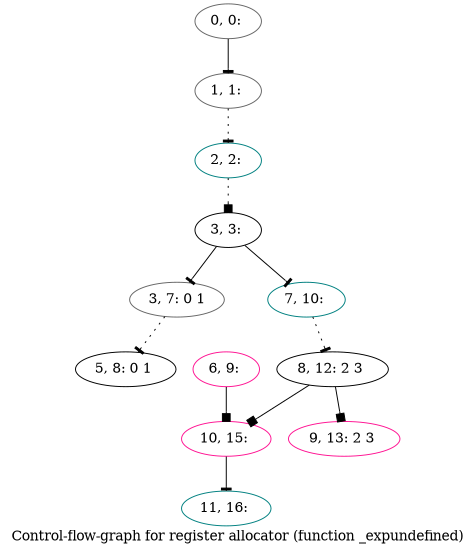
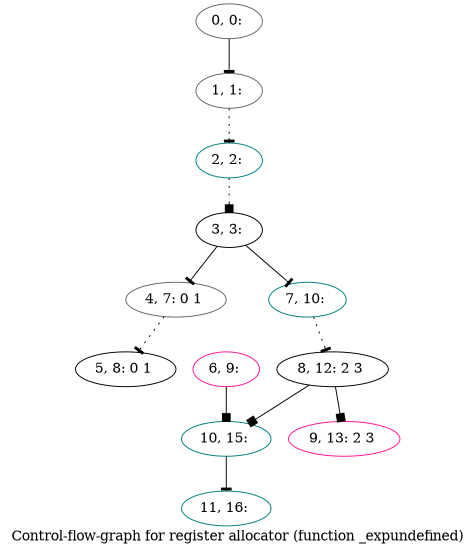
node "3, 7: 0 1": label "3, 7: 0 1" -> "4, 7: 0 1"
node "10, 15:": color deeppink -> teal
